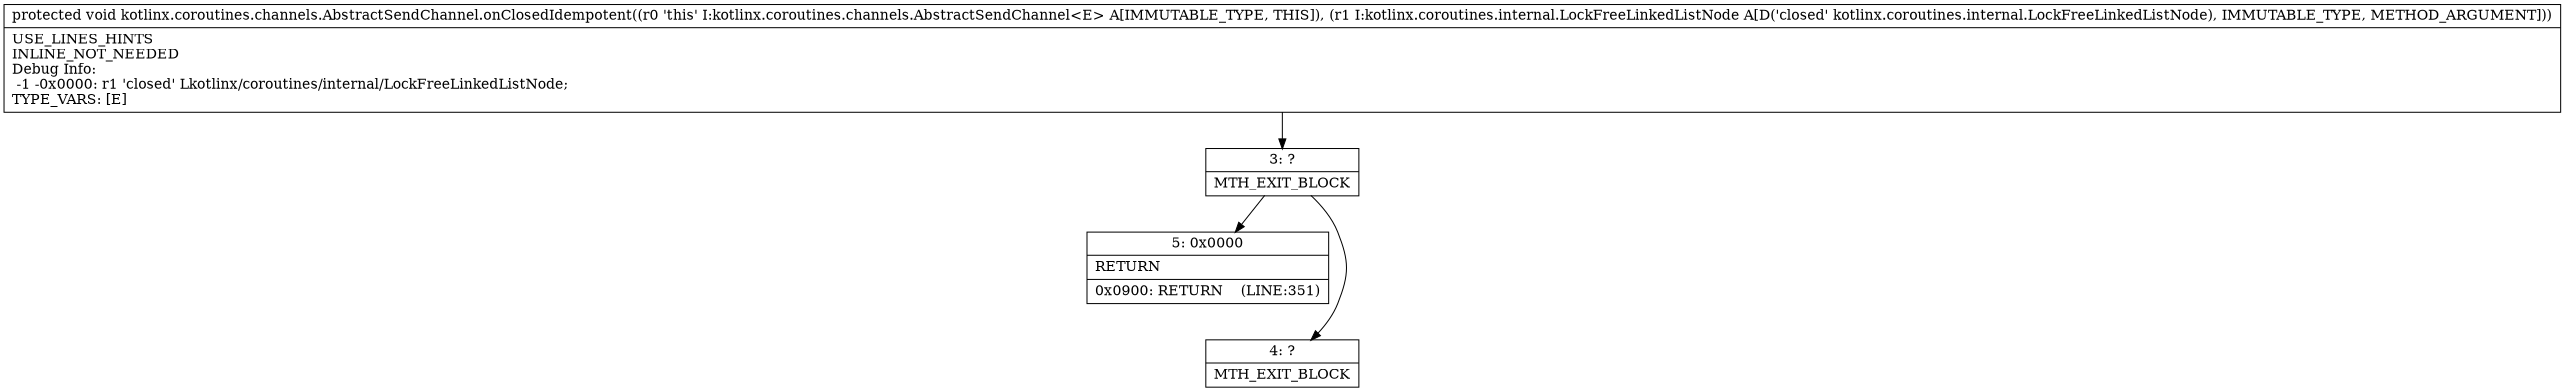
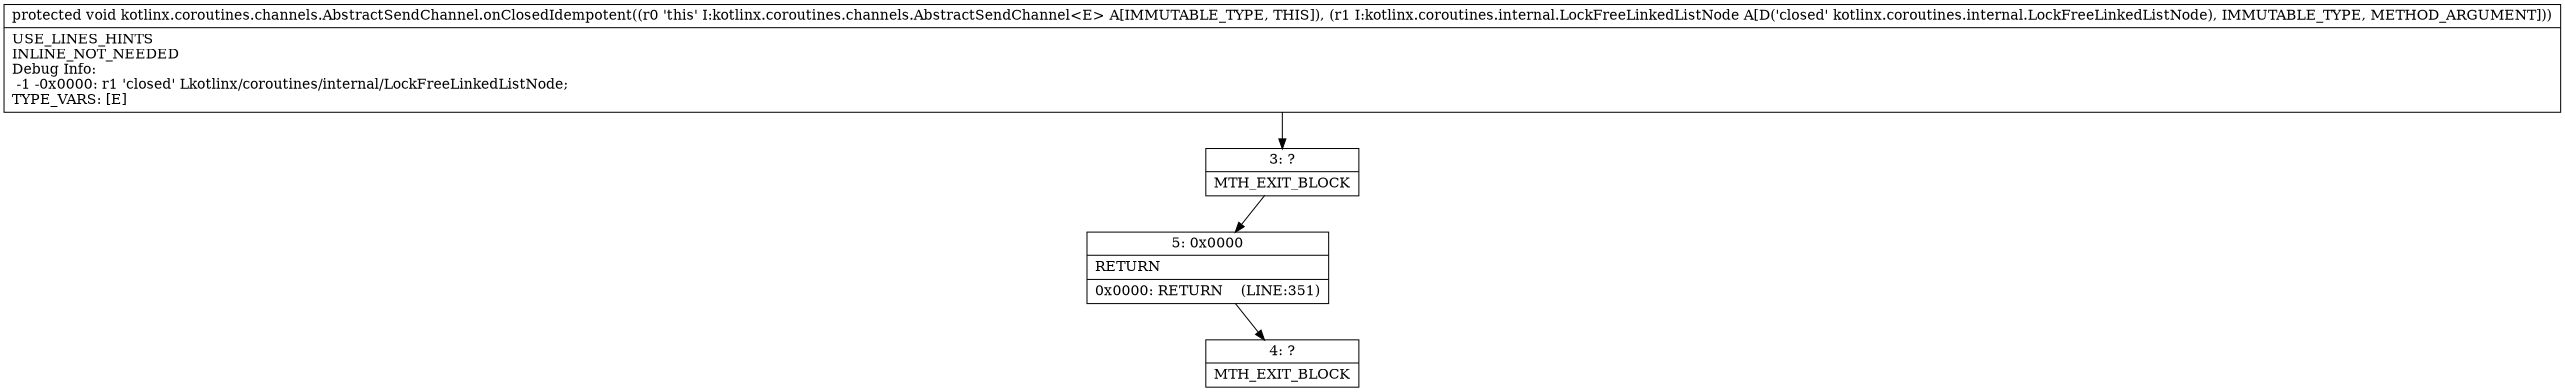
edge "3: ?" -> "4: ?": now "5: 0x0000" -> "4: ?"
node "5: 0x0000": text "0x0900: RETURN    (LINE:351)" -> "0x0000: RETURN    (LINE:351)"
